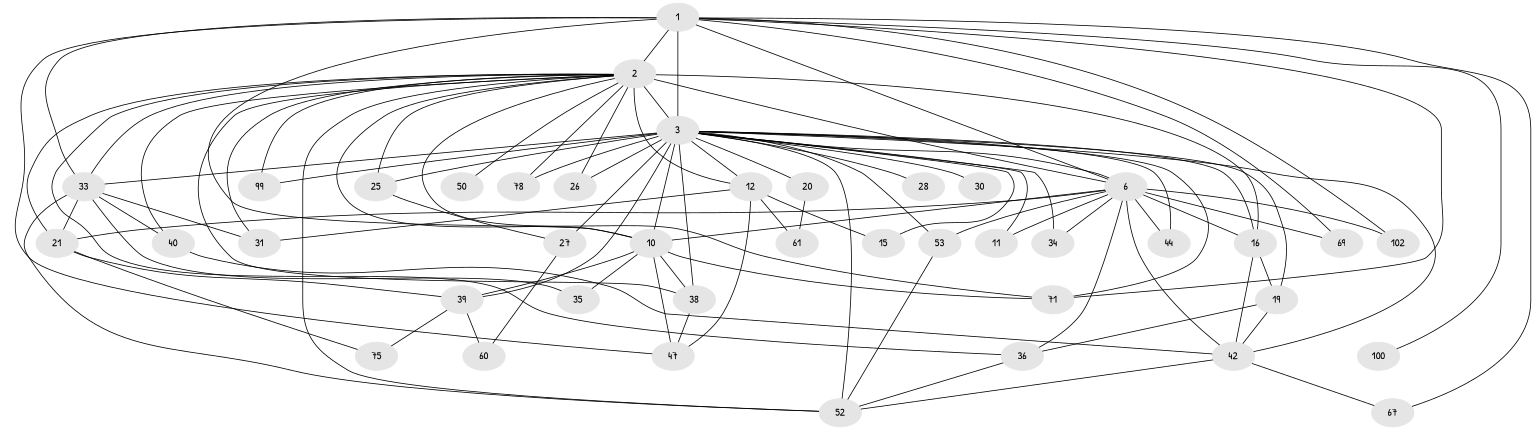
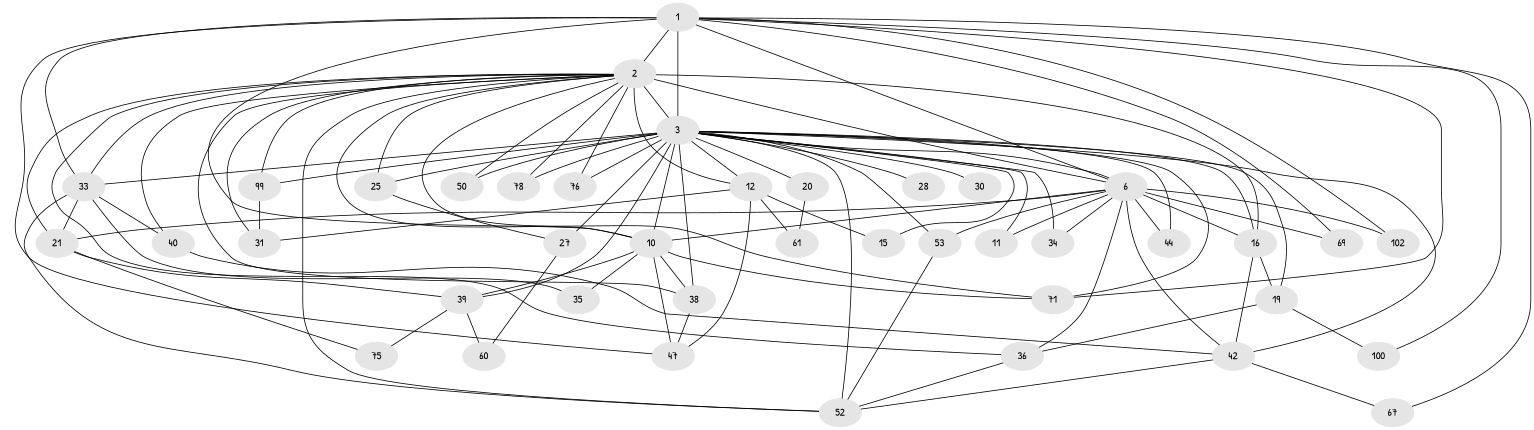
edge "3" -- "50": added
node "26": label "26" -> "76"
edge "33" -- "31": now "99" -- "31"
edge "19" -- "42": now "19" -- "100"
